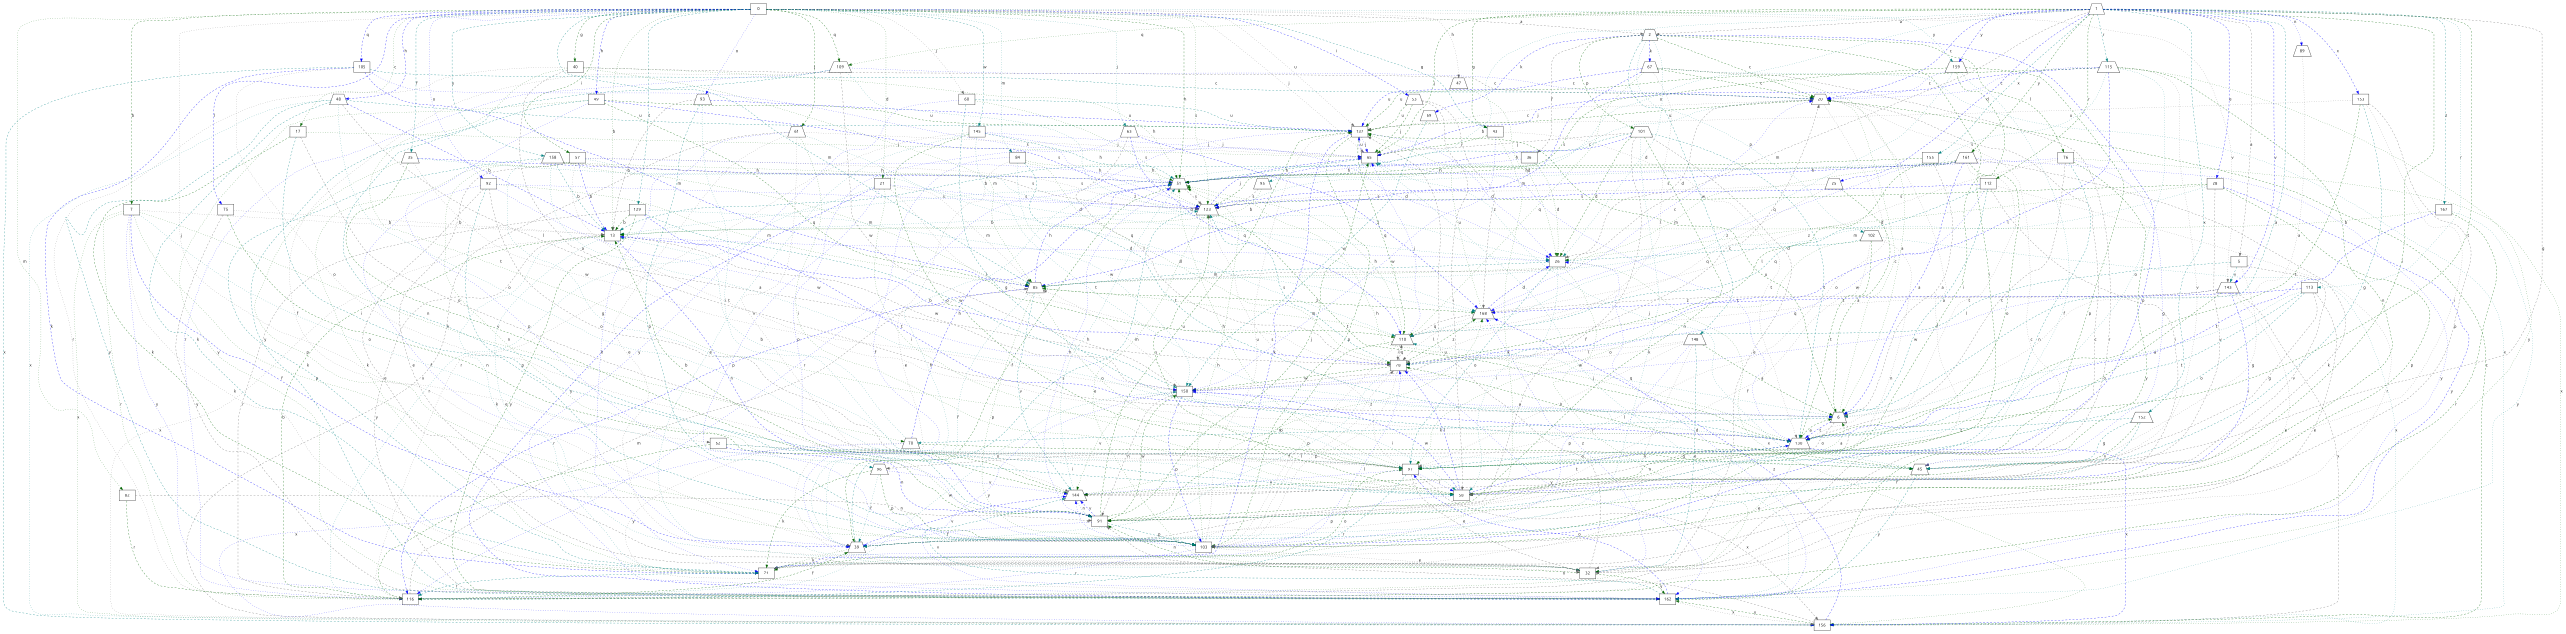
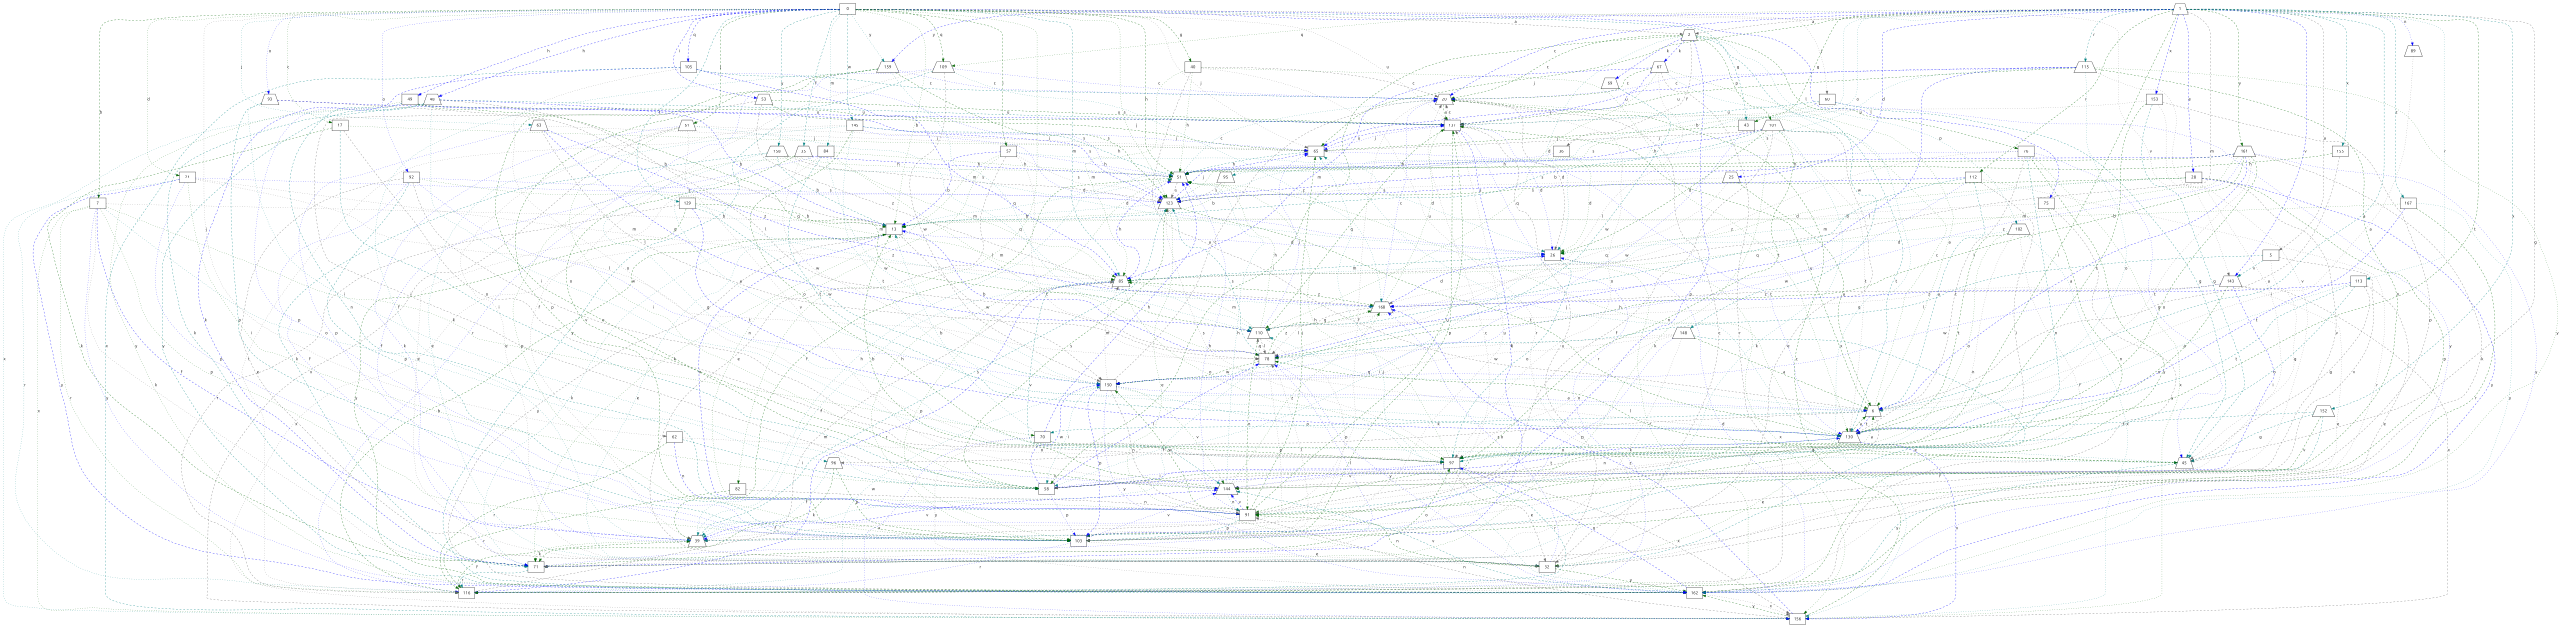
node "47": removed
edge "102" -> "26": style dashed -> dotted
node "70": shape trapezium -> box
